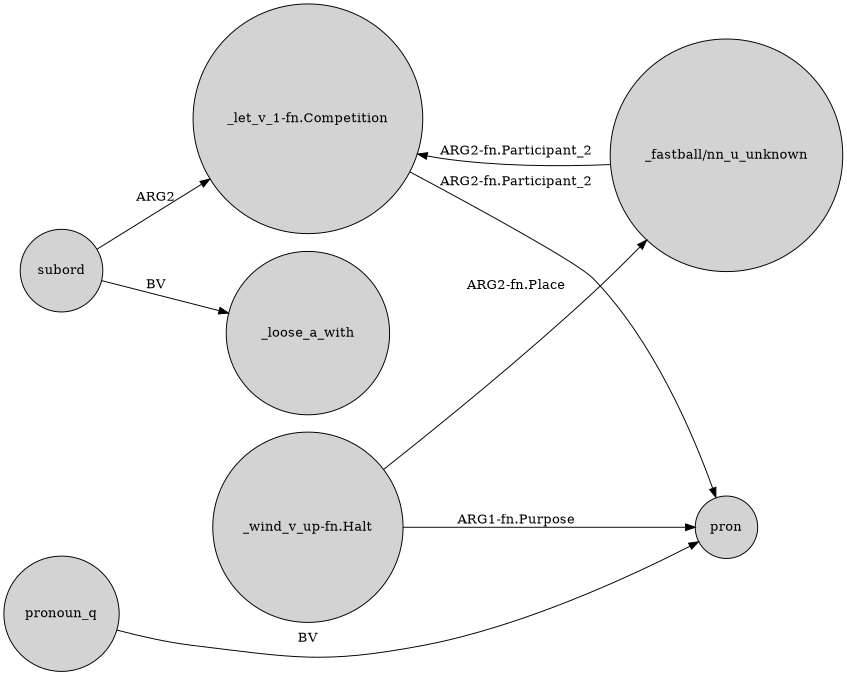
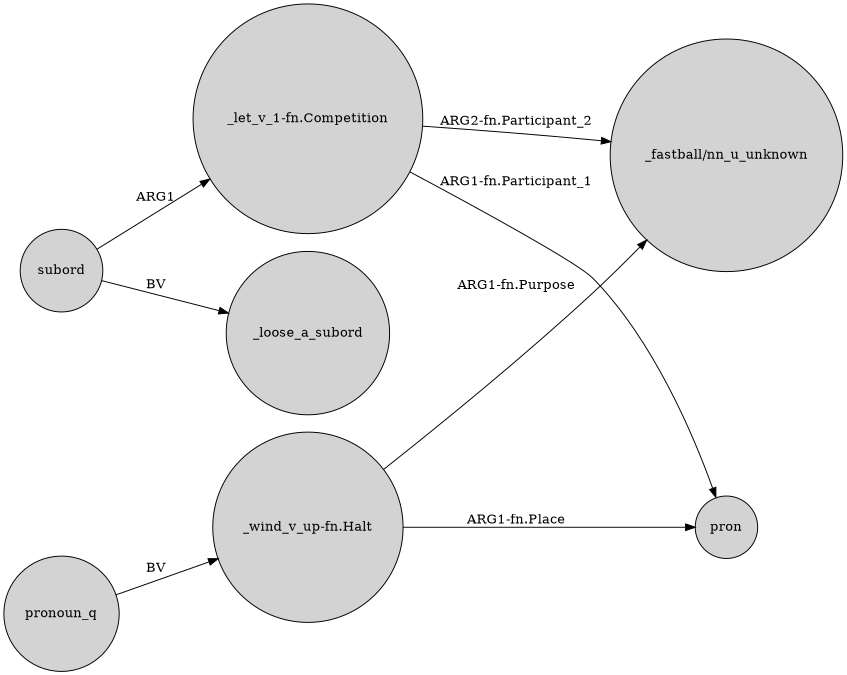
edge "_fastball/nn_u_unknown" -> "_let_v_1-fn.Competition": reversed
edge "_let_v_1-fn.Competition" -> "pron": label "ARG2-fn.Participant_2" -> "ARG1-fn.Participant_1"
edge "subord" -> "_let_v_1-fn.Competition": label "ARG2" -> "ARG1"
edge "_wind_v_up-fn.Halt" -> "_fastball/nn_u_unknown": label "ARG2-fn.Place" -> "ARG1-fn.Purpose"
node "_loose_a_with": label "_loose_a_with" -> "_loose_a_subord"
edge "_wind_v_up-fn.Halt" -> "pron": label "ARG1-fn.Purpose" -> "ARG1-fn.Place"
edge "pronoun_q" -> "pron": now "pronoun_q" -> "_wind_v_up-fn.Halt"
